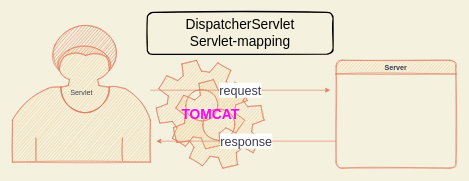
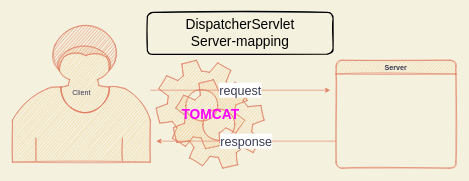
node "DispatcherServlet Servlet-mapping": label "DispatcherServlet Servlet-mapping" -> "DispatcherServlet Server-mapping"
node "Servlet": label "Servlet" -> "Client"
